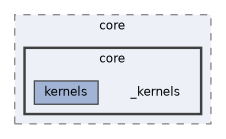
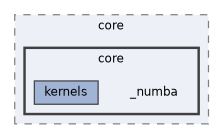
node "_kernels": label "_kernels" -> "_numba"
